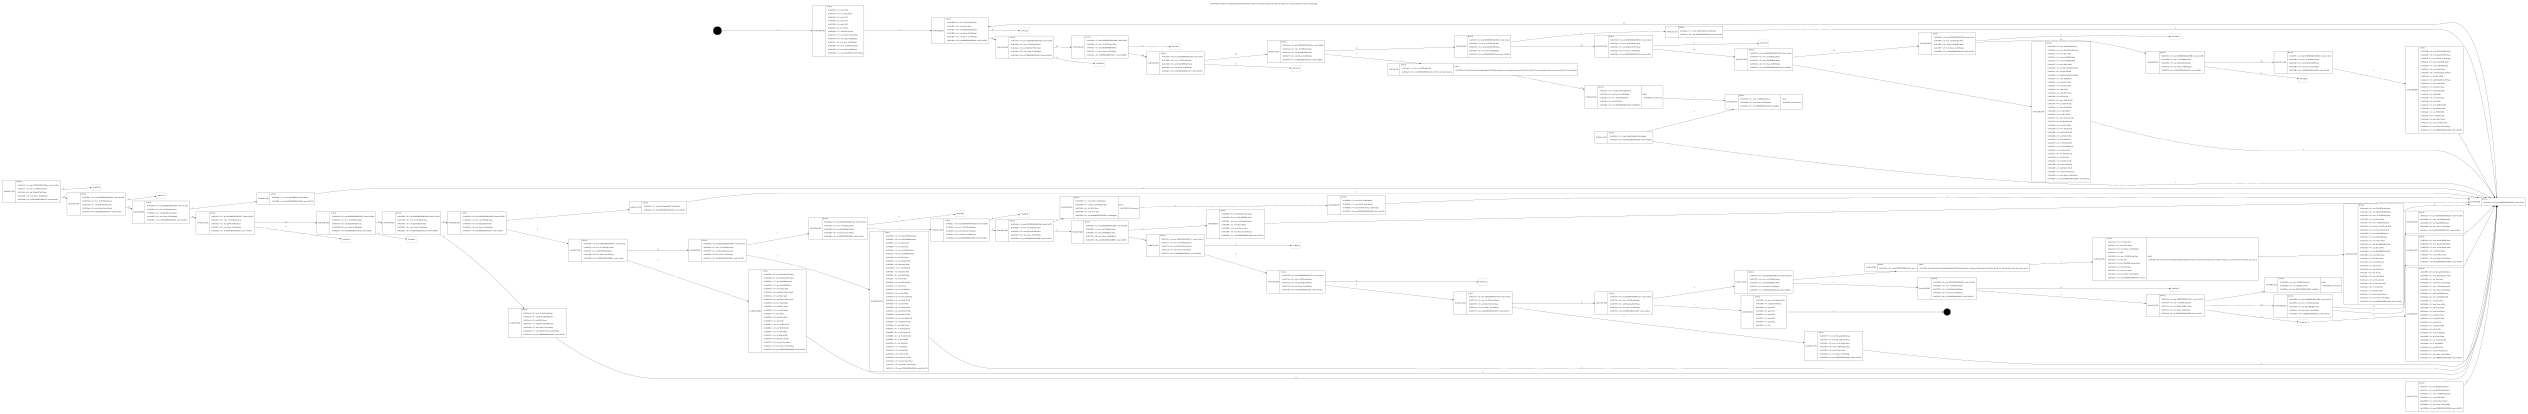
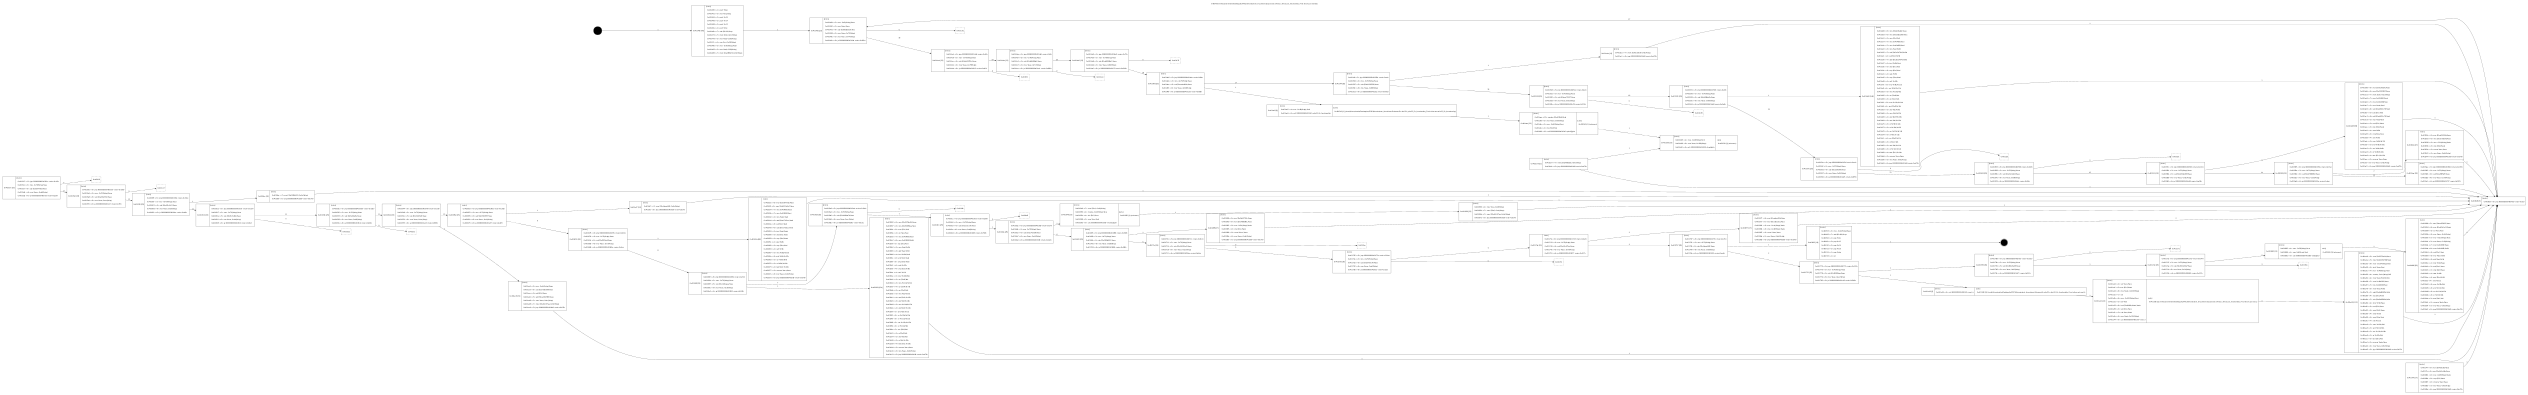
edge "0x4017a2 [25]" -> "0x401595 [25]": now "0x40157c [25]" -> "0x401595 [25]"
edge "0x4017bb" -> "0x40188f [93]": now "0x401882 [13]" -> "0x40188f [93]"
